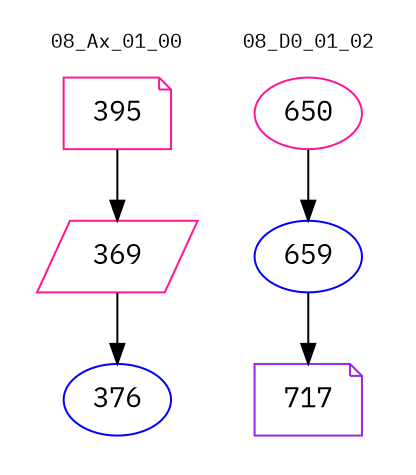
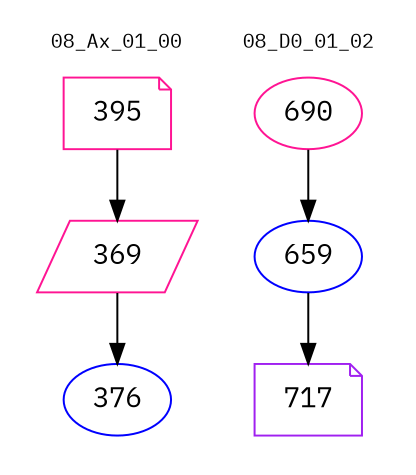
node "650": label "650" -> "690"
